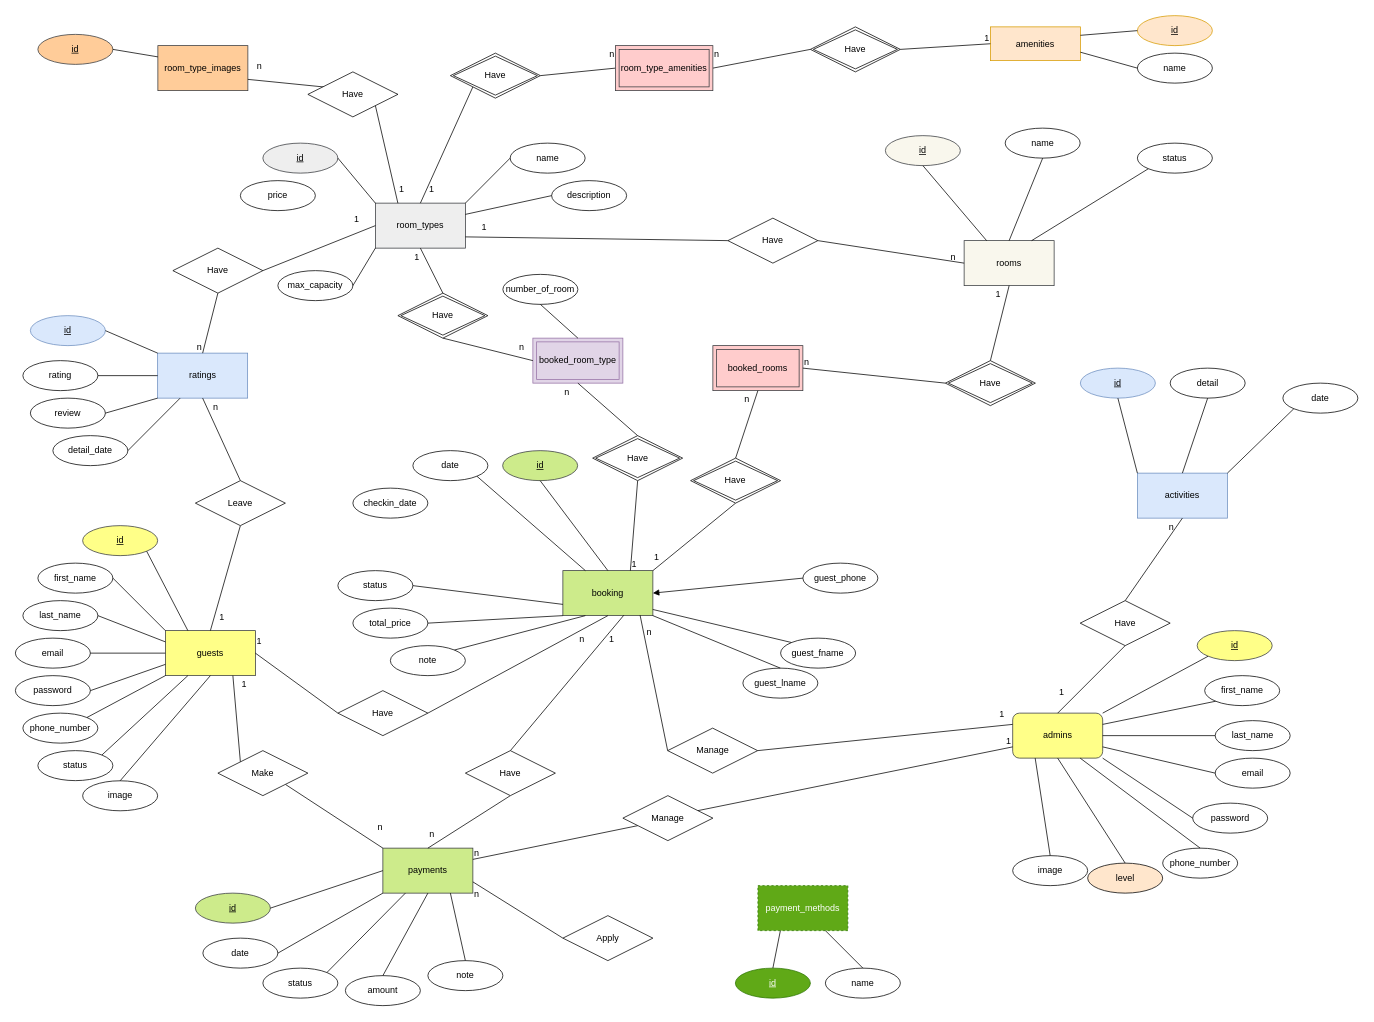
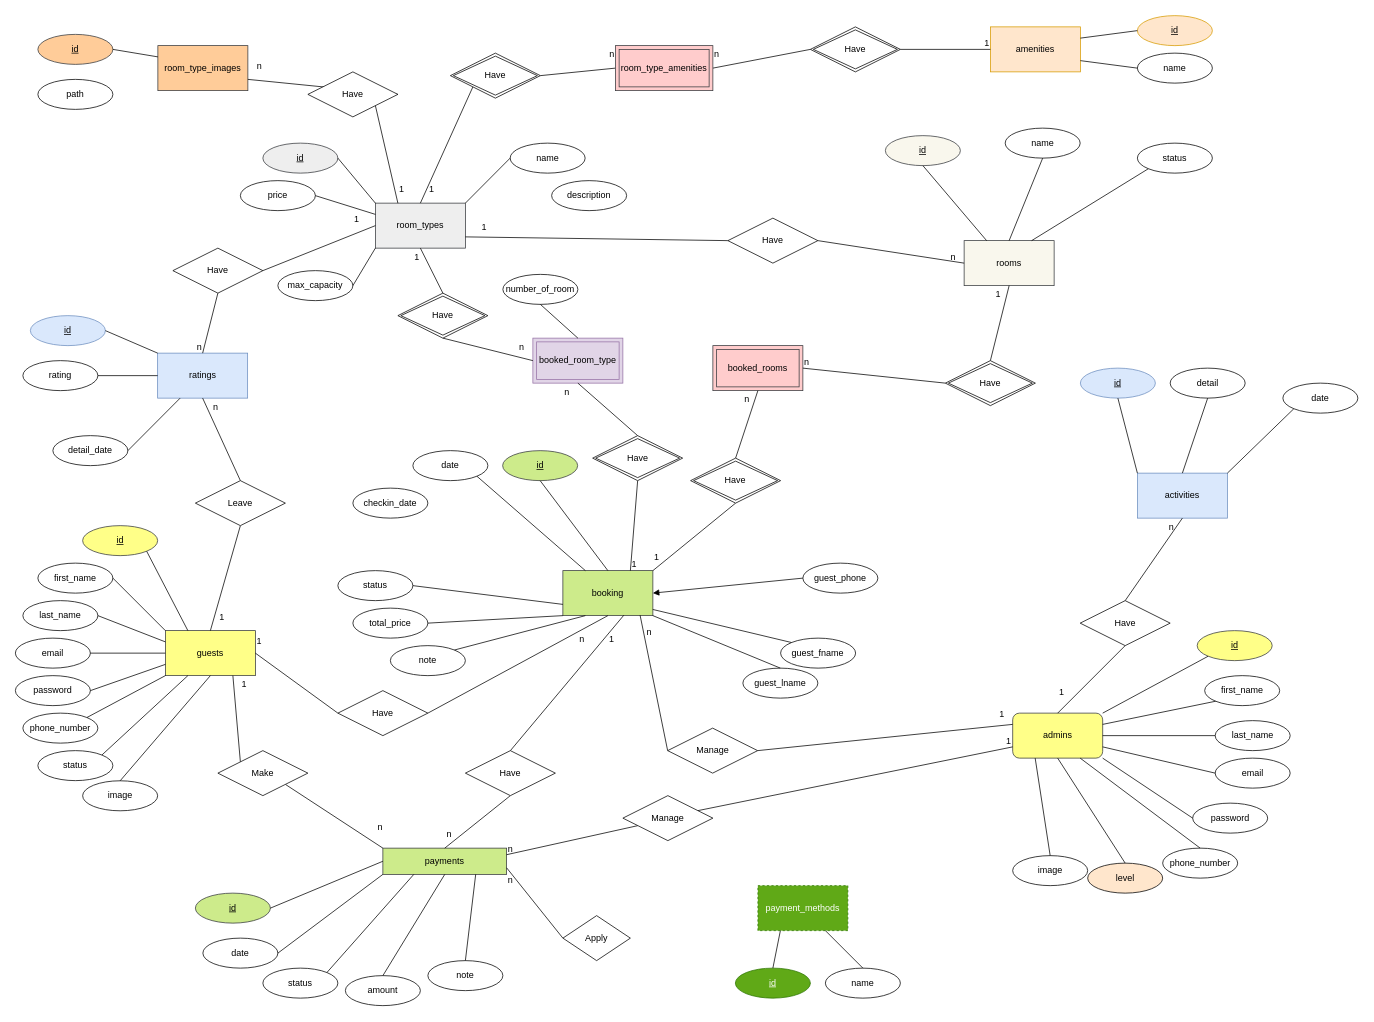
node "amenities": size 90x34 -> 90x45
node "path": added
edge "price" -- "room_types": added
edge "description" -- "room_types": removed
edge "ratings" -- "review": removed
node "review": removed
node "payments": size 90x45 -> 124x26
node "Apply": size 90x45 -> 68x45
